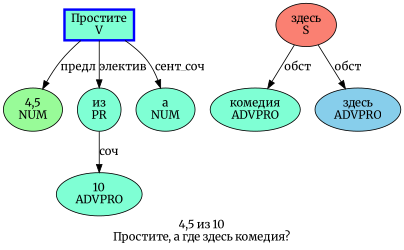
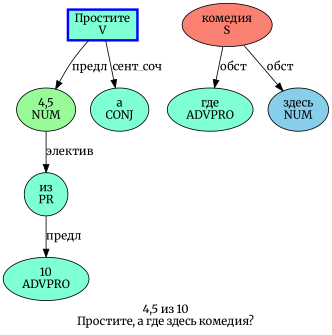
node "здесь S": label "здесь S" -> "комедия S"
edge "Простите V" -> "из PR": now "4,5 NUM" -> "из PR"
node "а NUM": label "а NUM" -> "а CONJ"
node "комедия ADVPRO": label "комедия ADVPRO" -> "где ADVPRO"
node "здесь ADVPRO": label "здесь ADVPRO" -> "здесь NUM"
edge "из PR" -> "10 ADVPRO": label "соч" -> "предл"
